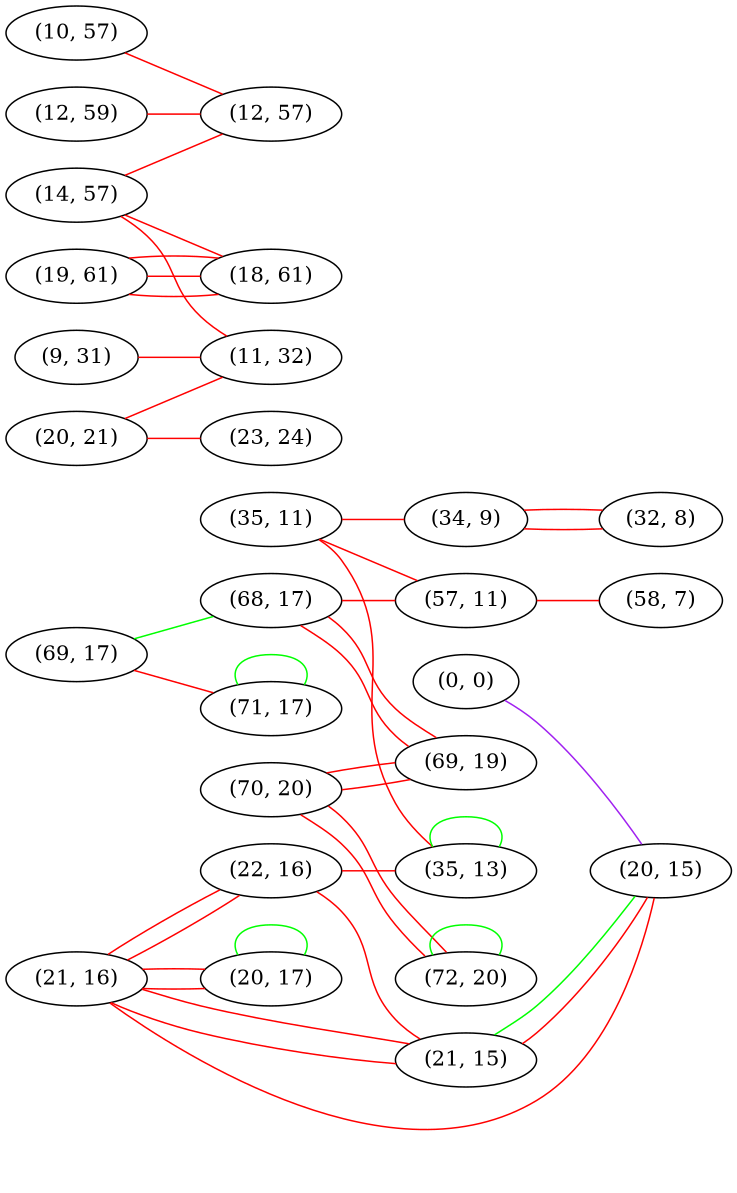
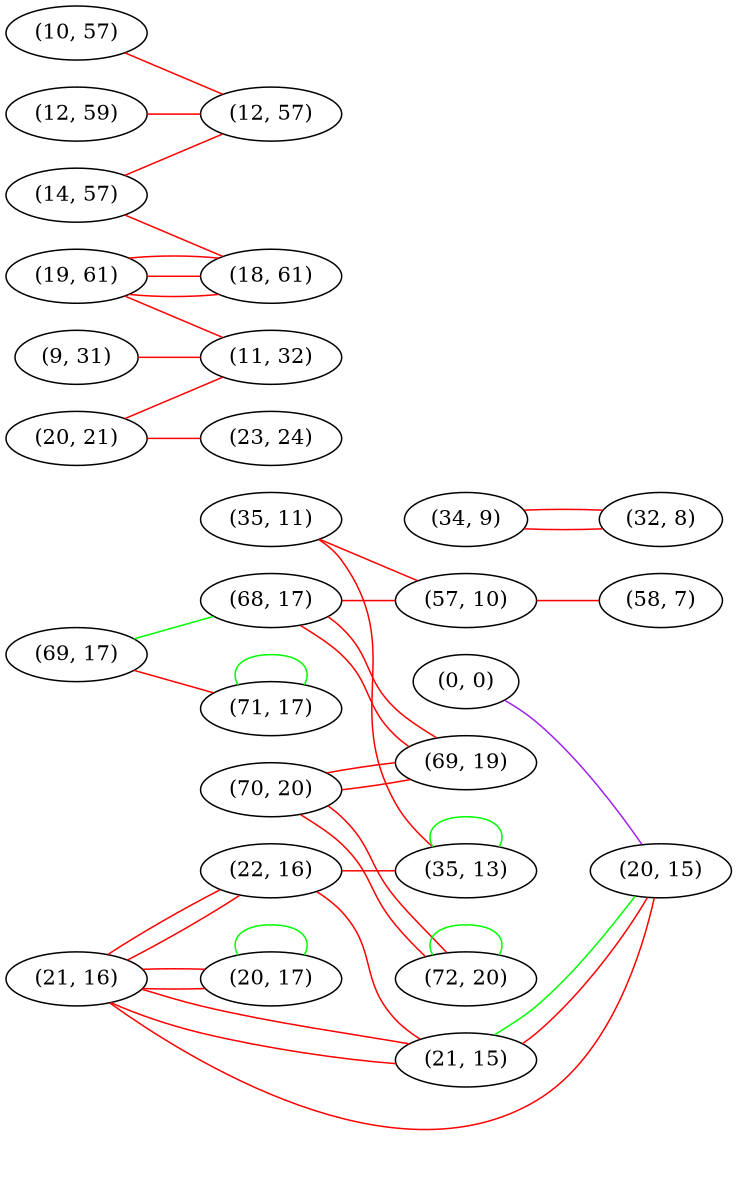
edge "(14, 57)" -- "(11, 32)": now "(19, 61)" -- "(11, 32)"
edge "(35, 11)" -- "(34, 9)": removed
node "(57, 11)": label "(57, 11)" -> "(57, 10)"
